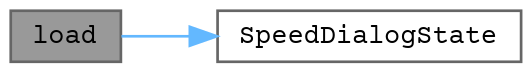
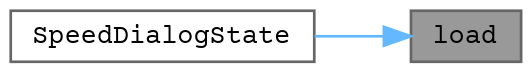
edge "load" -> "SpeedDialogState": reversed
